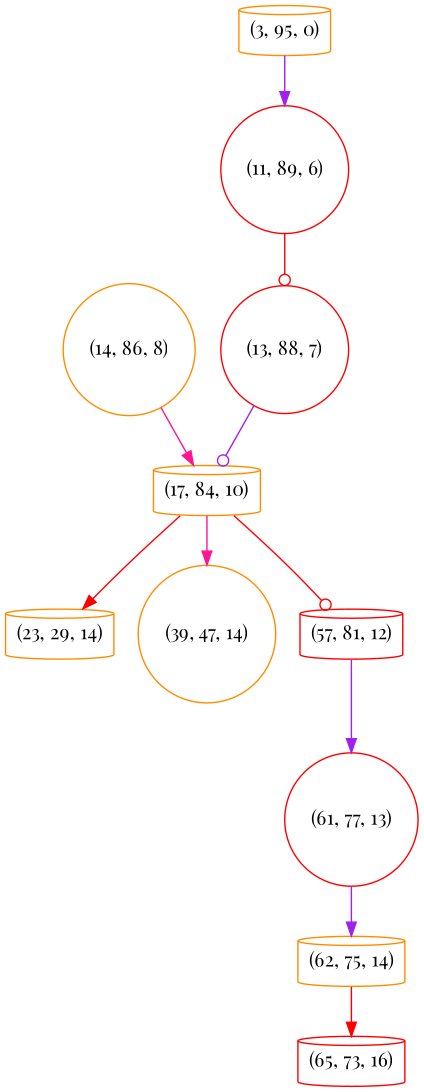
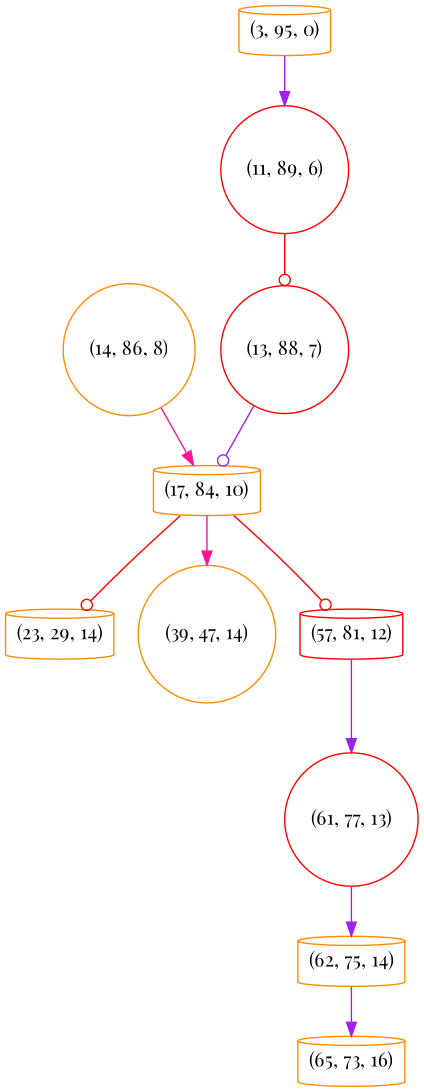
edge "(17, 84, 10)" -> "(23, 29, 14)": arrowhead normal -> odot
edge "(62, 75, 14)" -> "(65, 73, 16)": color red -> purple
node "(65, 73, 16)": color red -> darkorange
